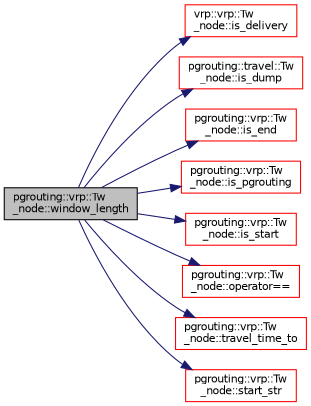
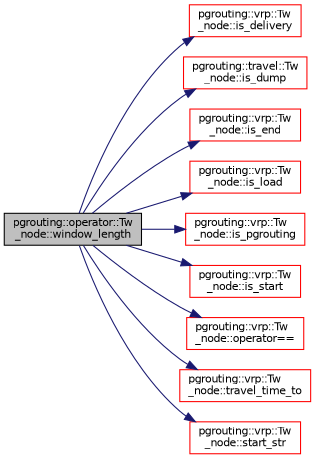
node "vrp::vrp::Tw _node::is_delivery": label "vrp::vrp::Tw _node::is_delivery" -> "pgrouting::vrp::Tw _node::is_delivery"
node "pgrouting::vrp::Tw _node::is_load": added
node "pgrouting::vrp::Tw _node::window_length": label "pgrouting::vrp::Tw _node::window_length" -> "pgrouting::operator::Tw _node::window_length"
